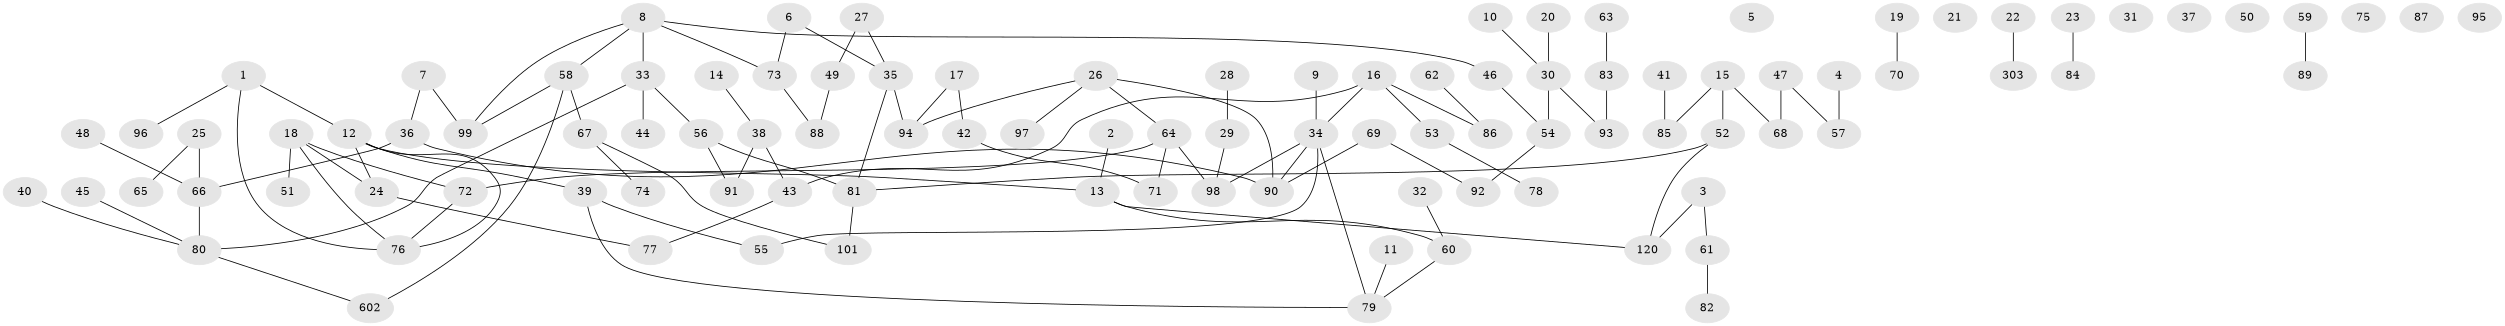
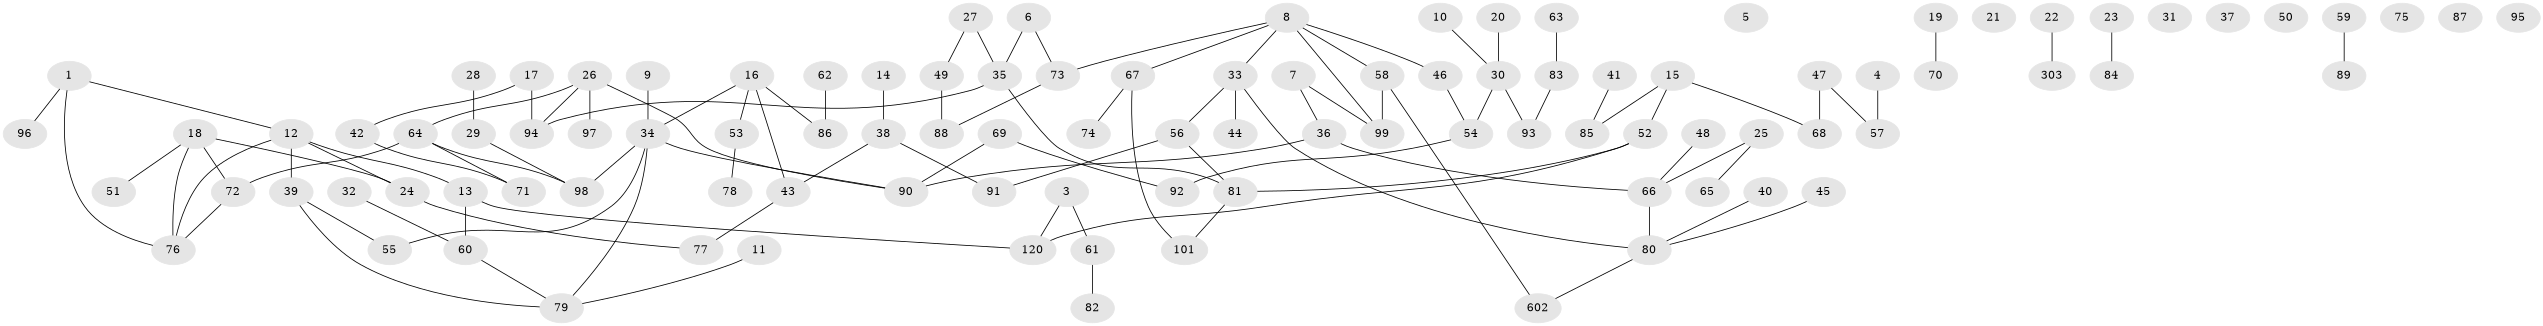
edge "58" -- "67": now "8" -- "67"
node "2": removed
